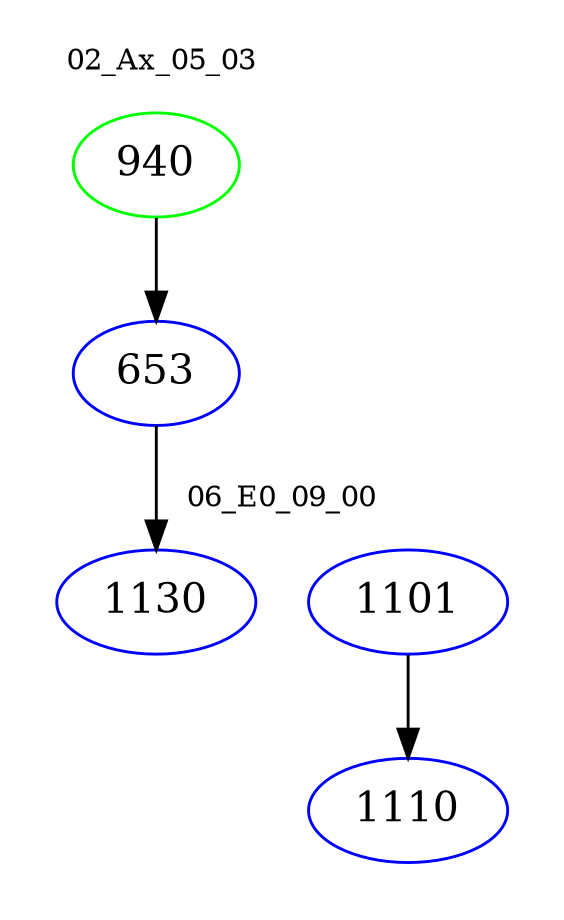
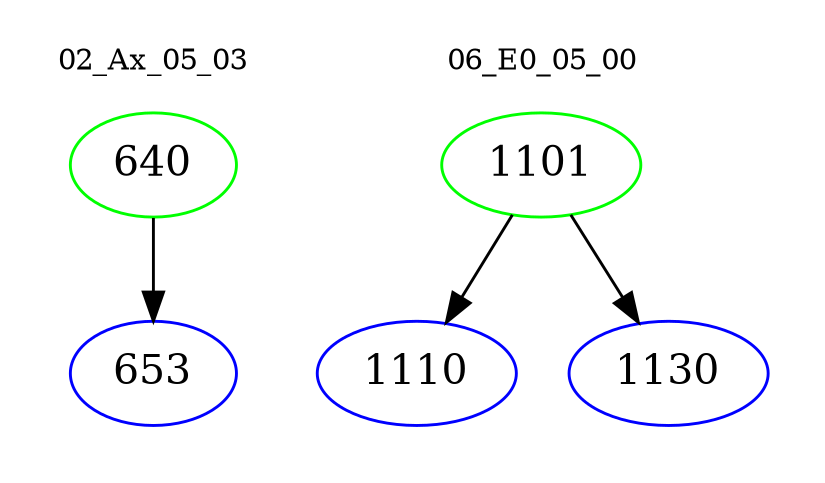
node "940": label "940" -> "640"
edge "653" -> "1130": now "1101" -> "1130"
cluster "06_E0_09_00": label "06_E0_09_00" -> "06_E0_05_00"
node "1101": color blue -> green
